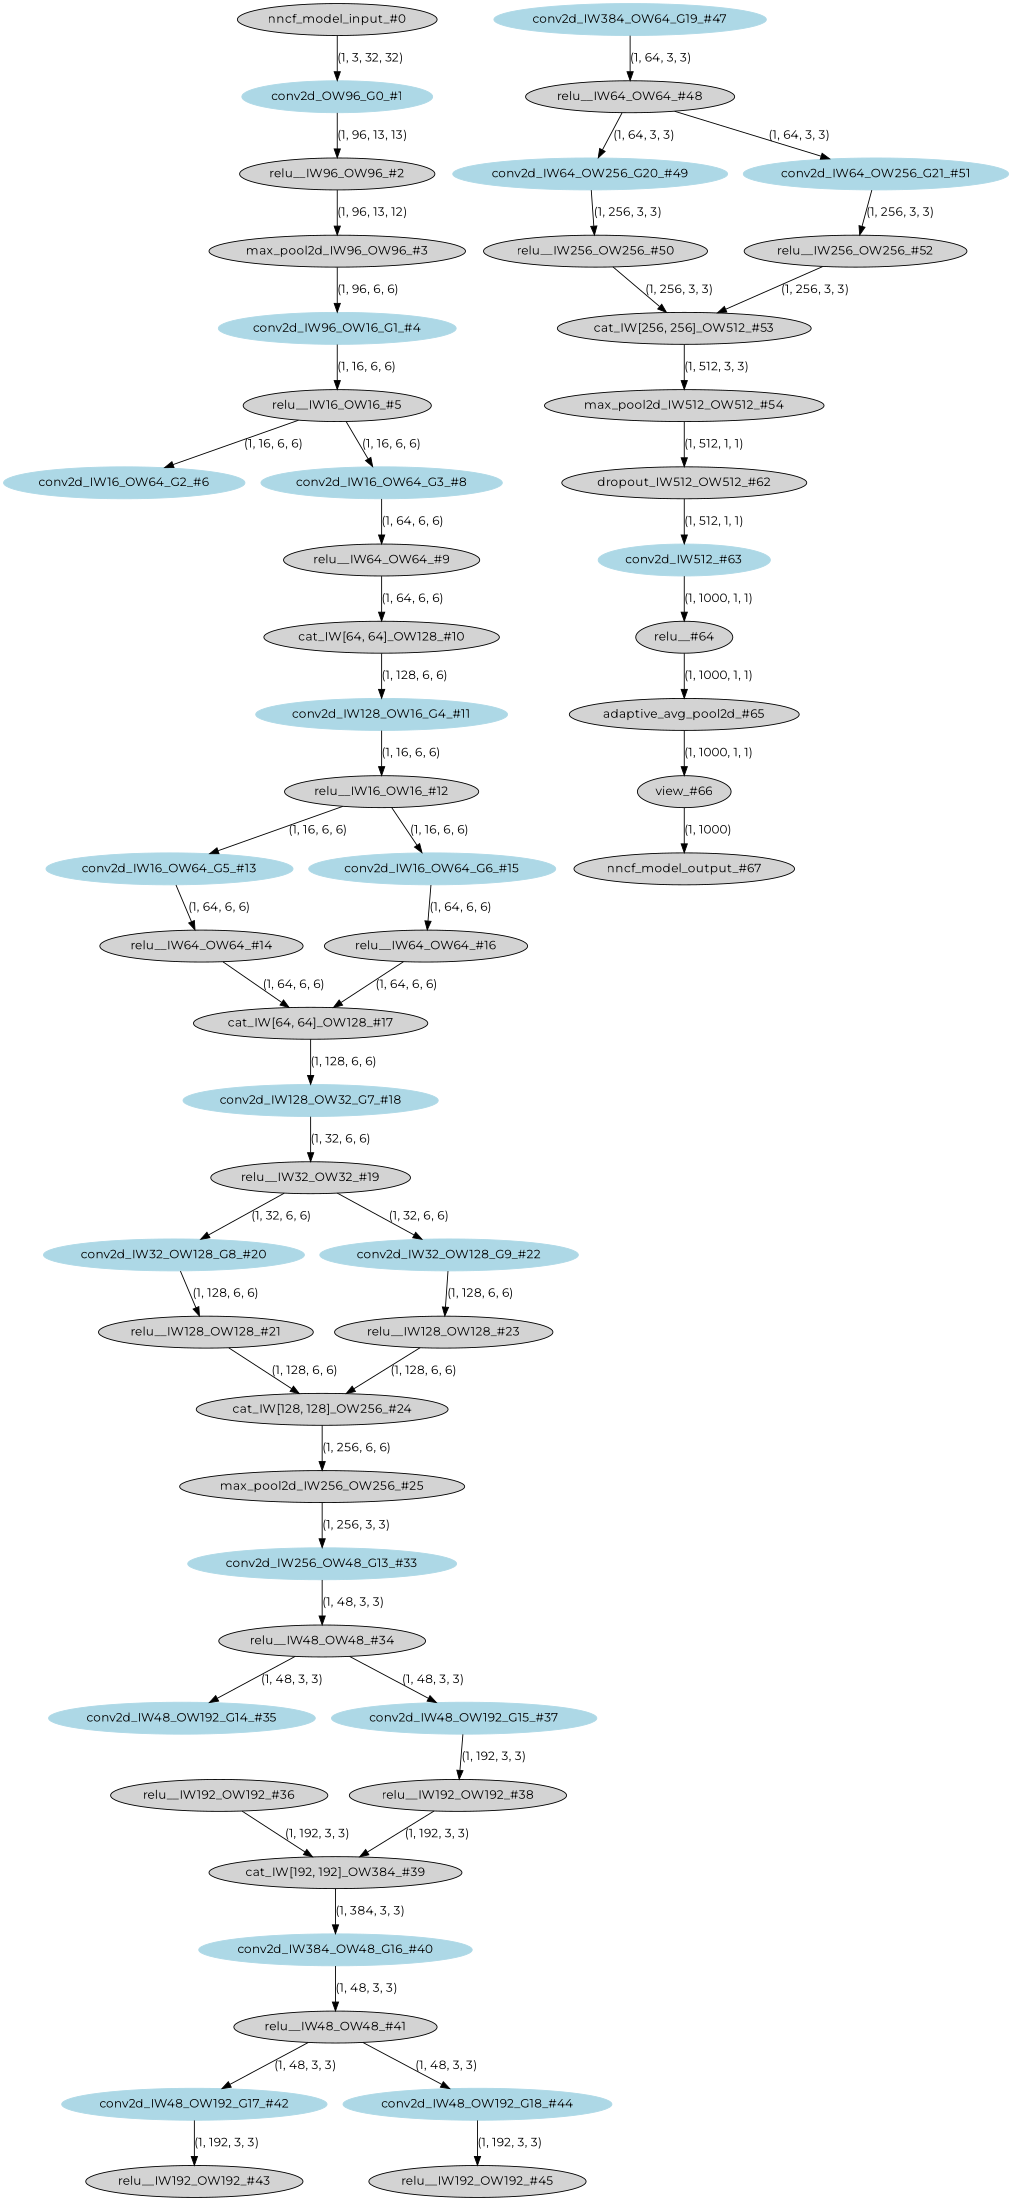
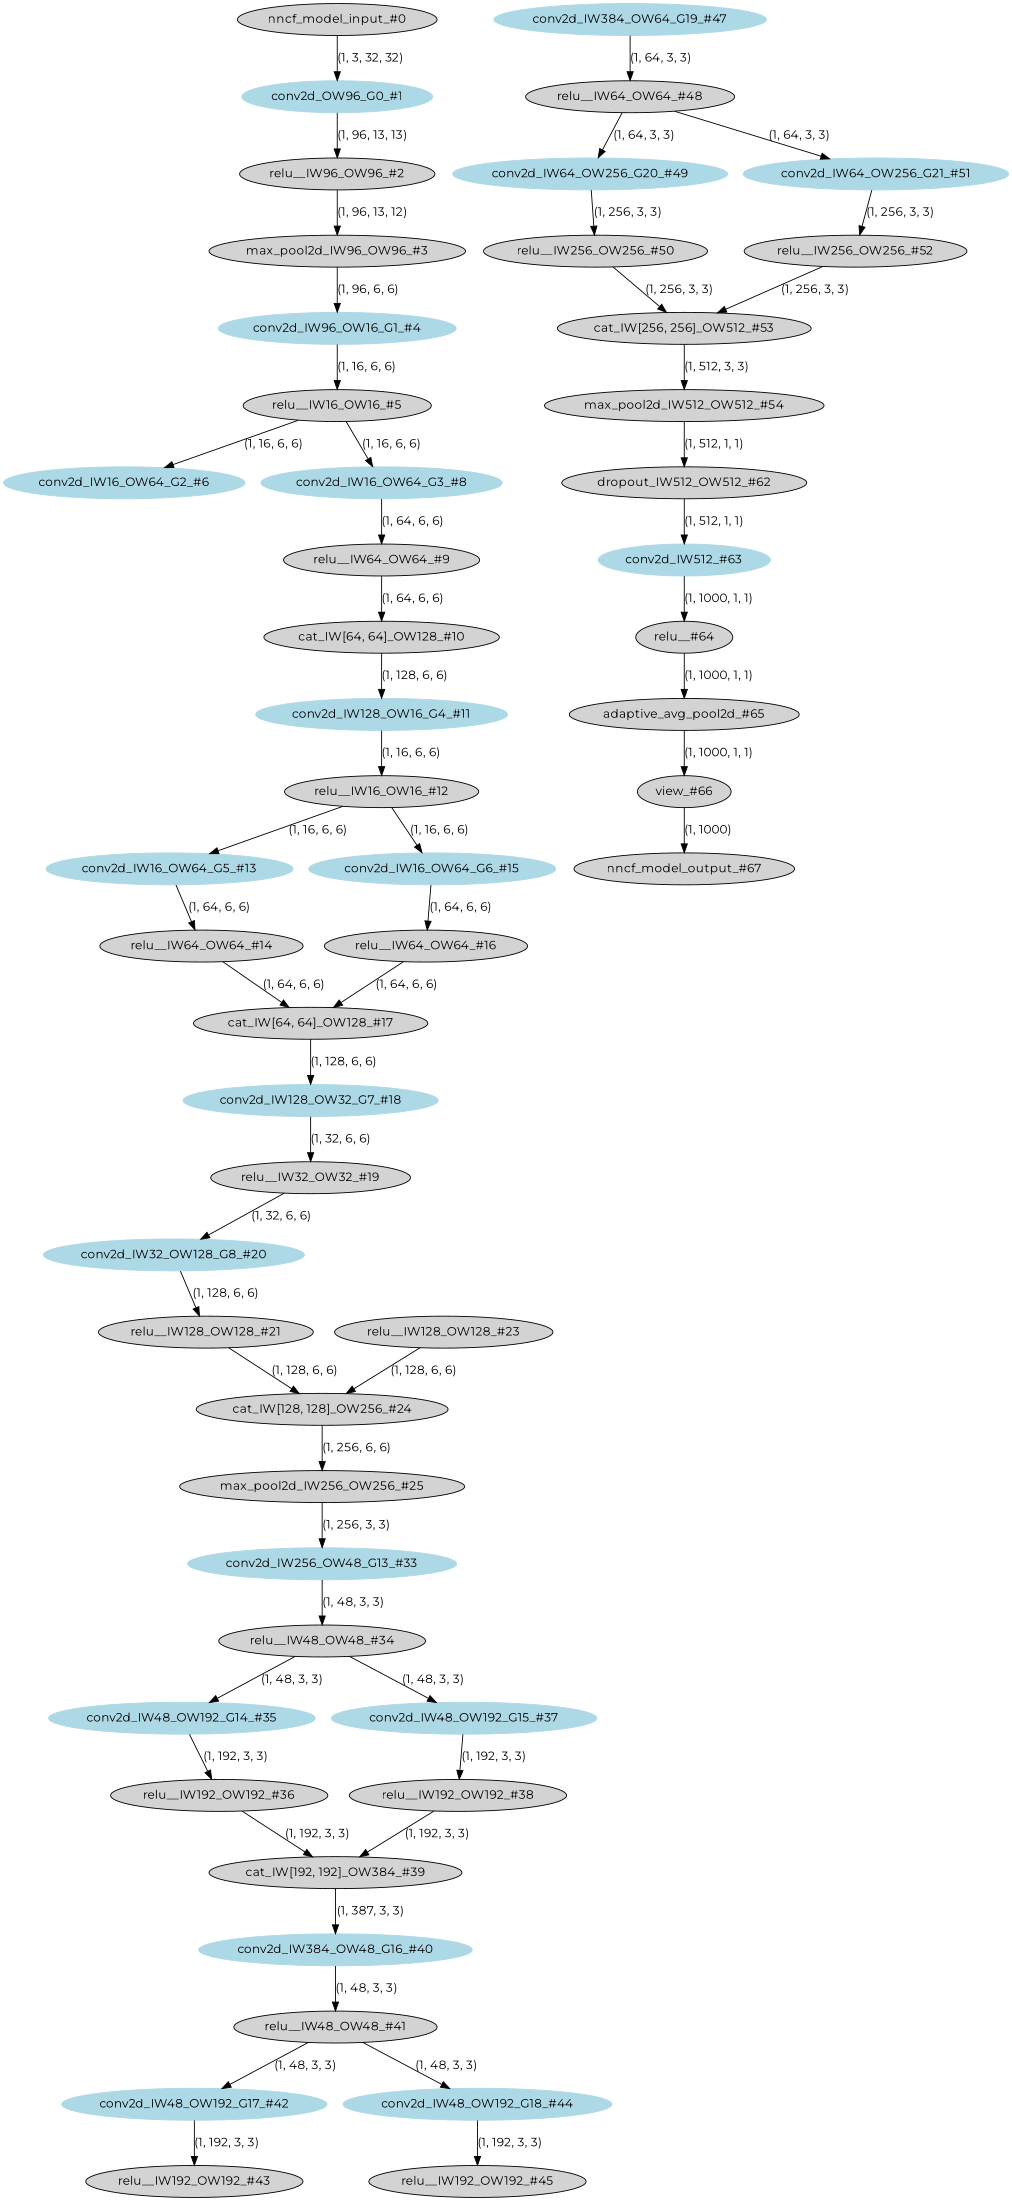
node "conv2d_IW32_OW128_G9_#22": removed
edge "conv2d_IW48_OW192_G14_#35" -> "relu__IW192_OW192_#36": added, label "(1, 192, 3, 3)"
edge "cat_IW[192, 192]_OW384_#39" -> "conv2d_IW384_OW48_G16_#40": label "(1, 384, 3, 3)" -> "(1, 387, 3, 3)"
